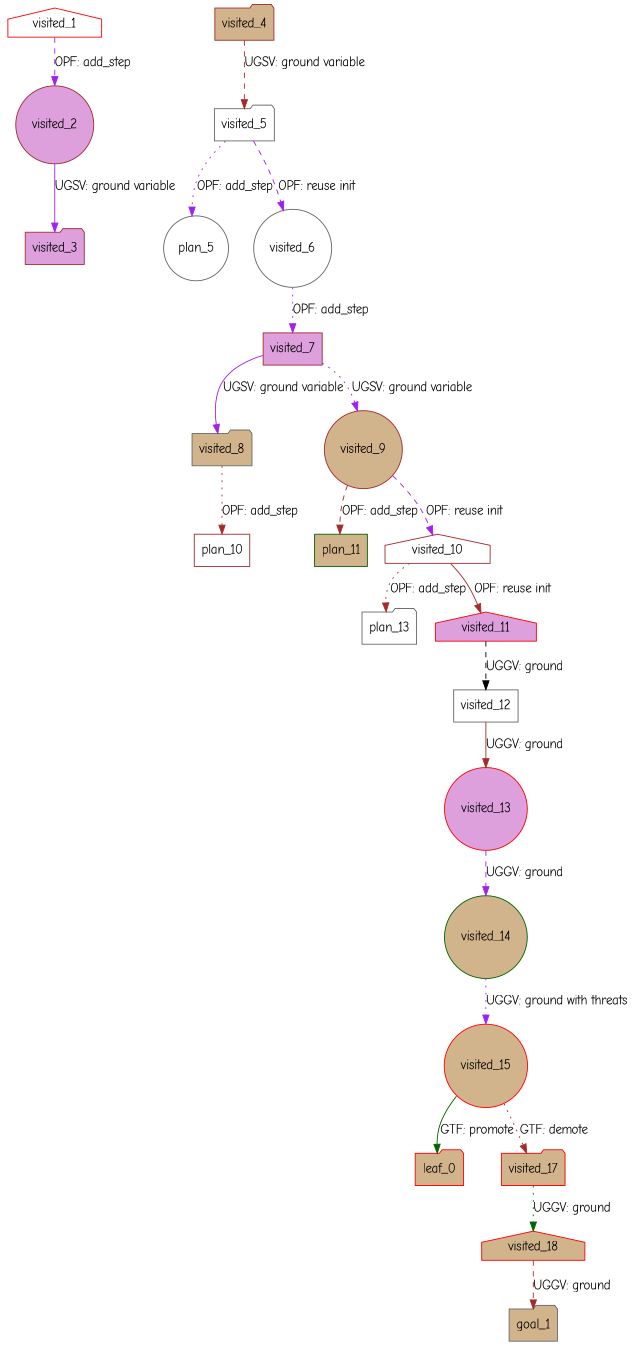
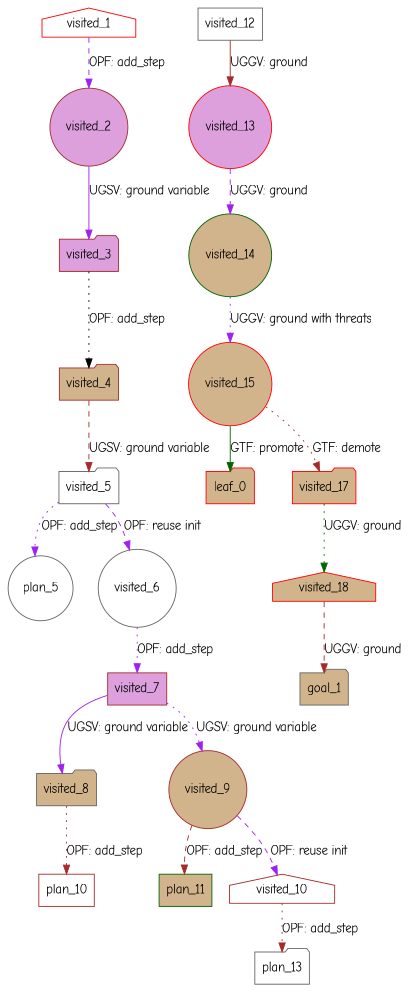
edge "visited_3" -> "visited_4": added, label "OPF: add_step"
node "visited_11": removed
